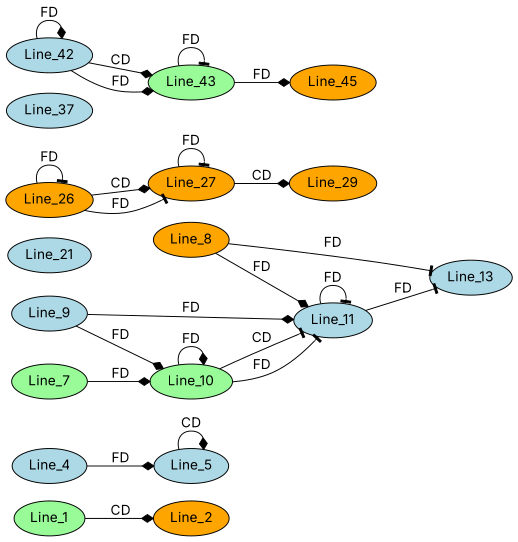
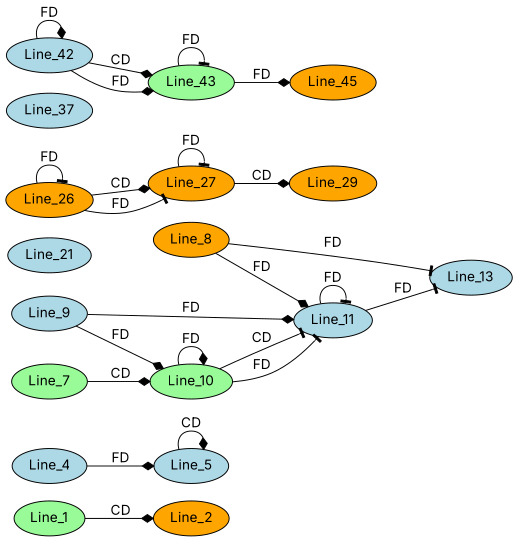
edge "Line_7" -> "Line_10": label "FD" -> "CD"
